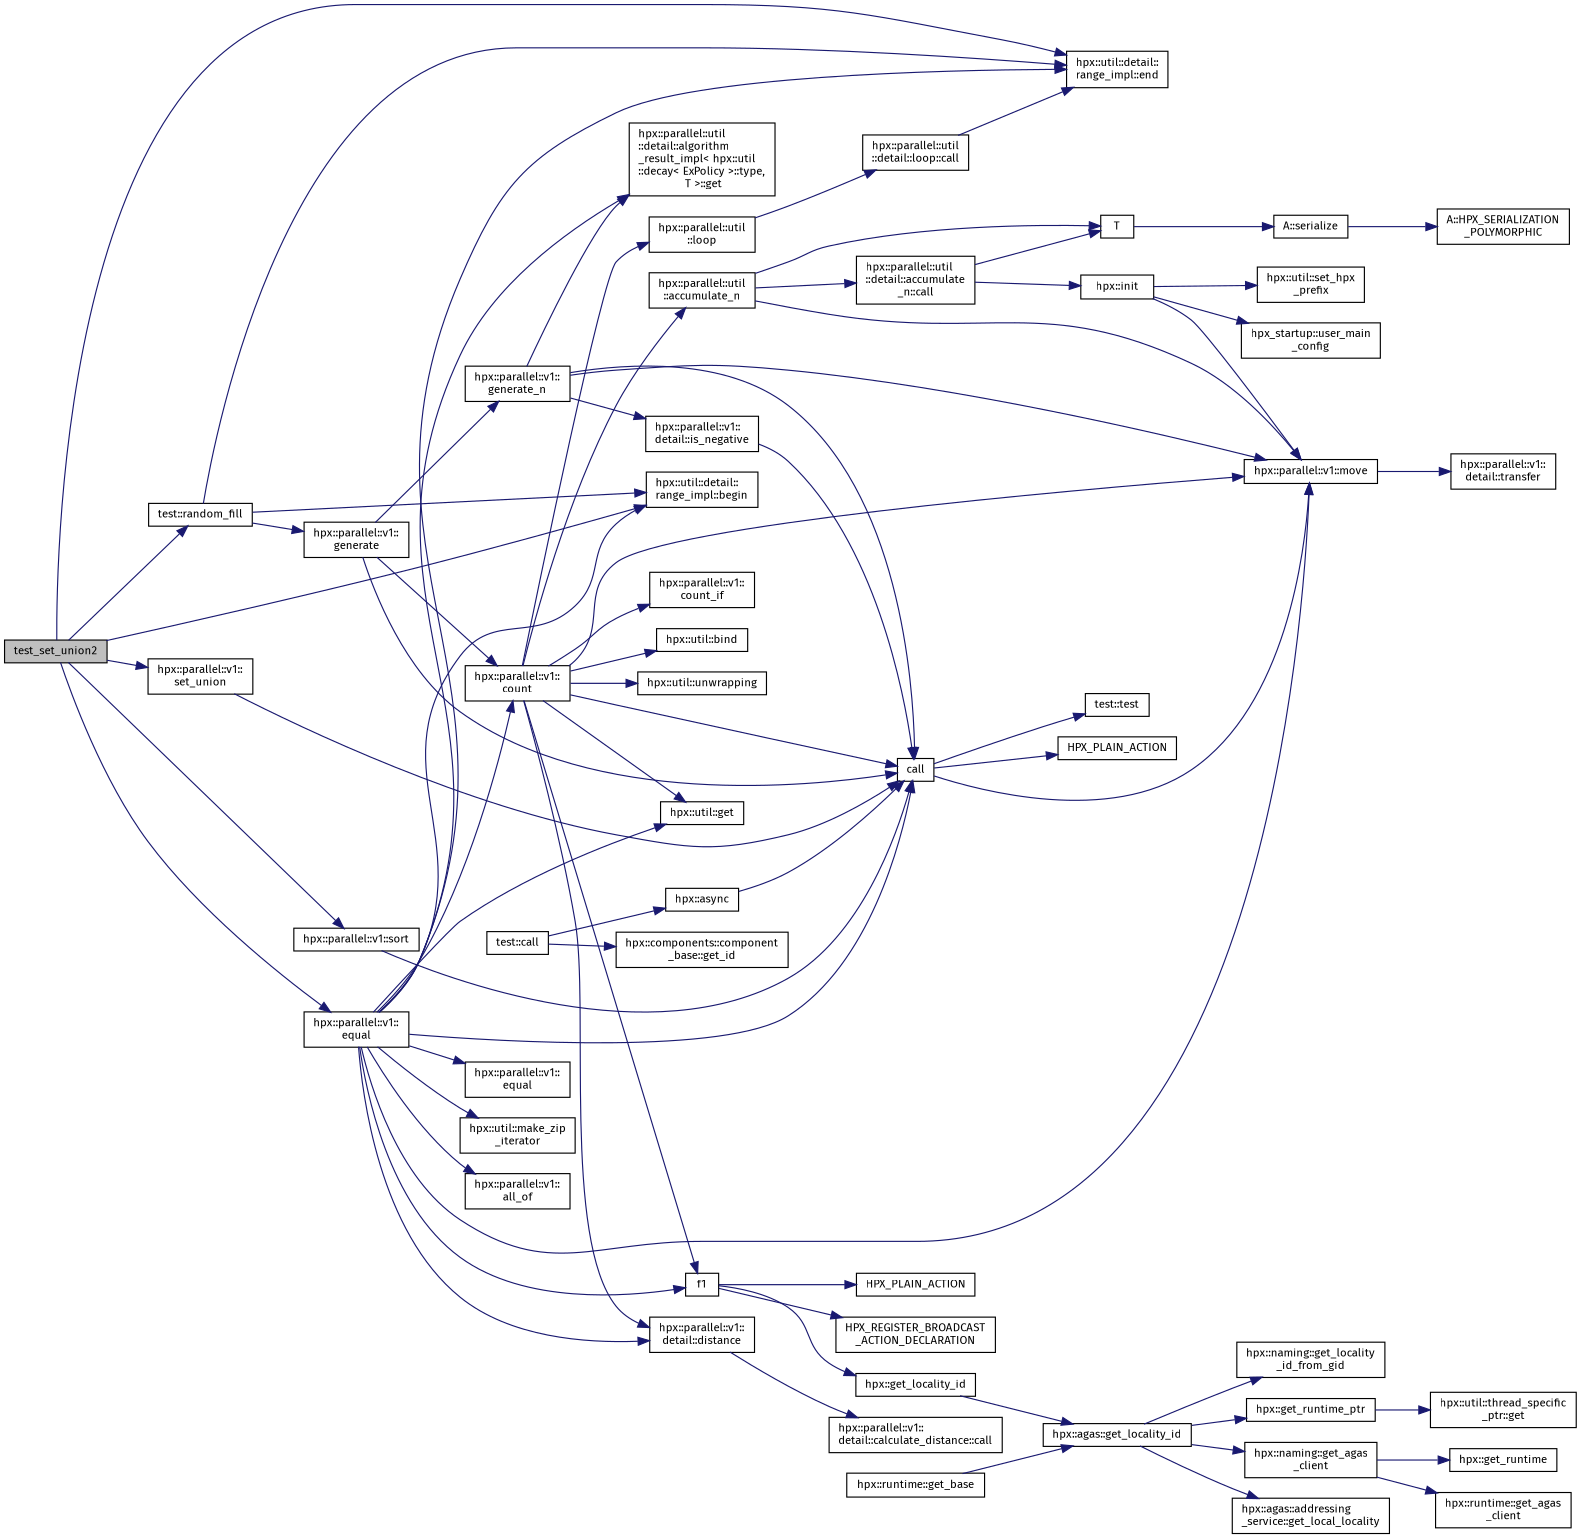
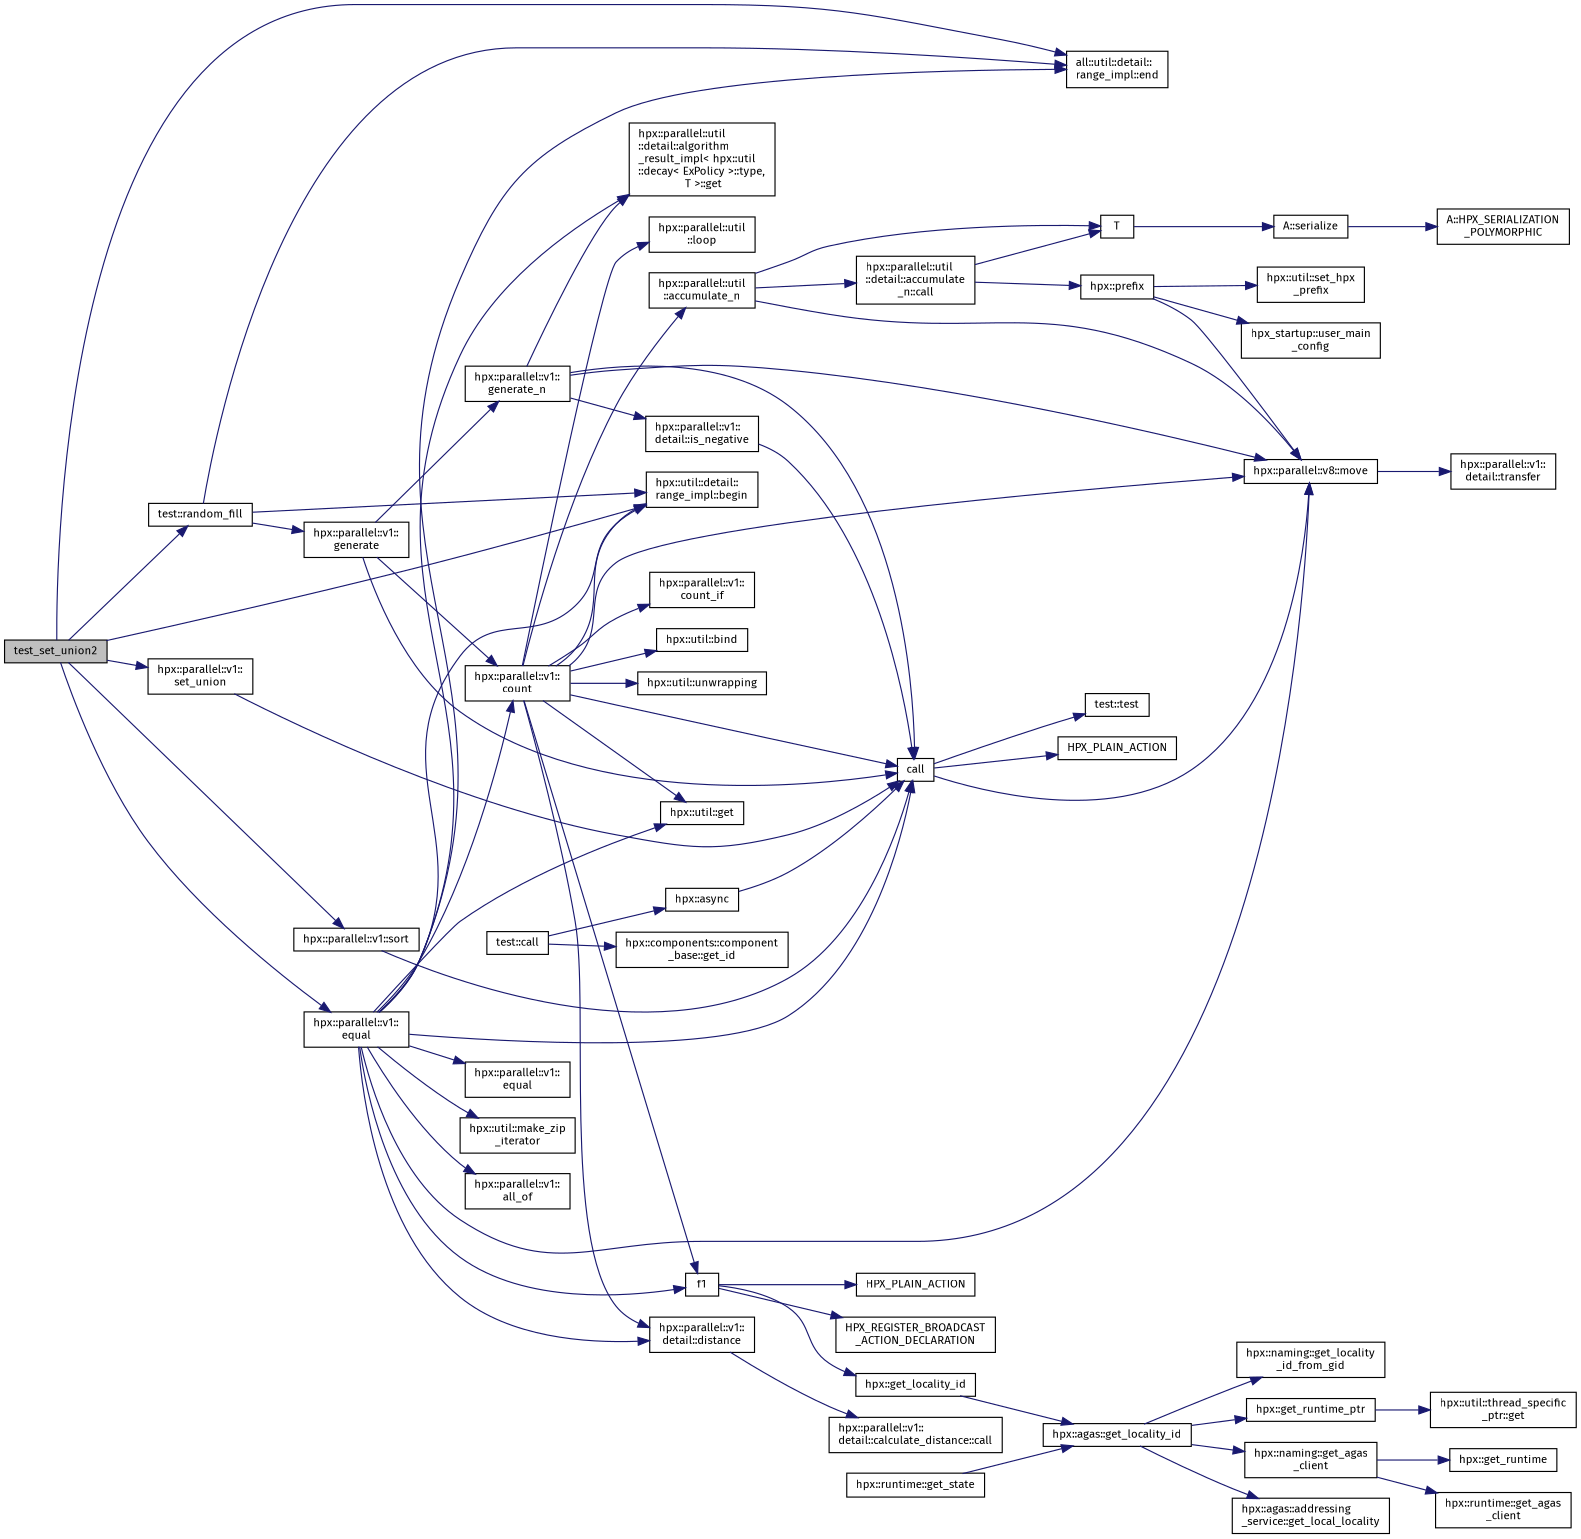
node "hpx::util::detail:: range_impl::end": label "hpx::util::detail:: range_impl::end" -> "all::util::detail:: range_impl::end"
node "hpx::parallel::util ::detail::loop::call": removed
node "hpx::init": label "hpx::init" -> "hpx::prefix"
node "hpx::parallel::v1::move": label "hpx::parallel::v1::move" -> "hpx::parallel::v8::move"
edge "hpx::parallel::v1:: count" -> "hpx::util::detail:: range_impl::begin": added
node "hpx::runtime::get_base": label "hpx::runtime::get_base" -> "hpx::runtime::get_state"
